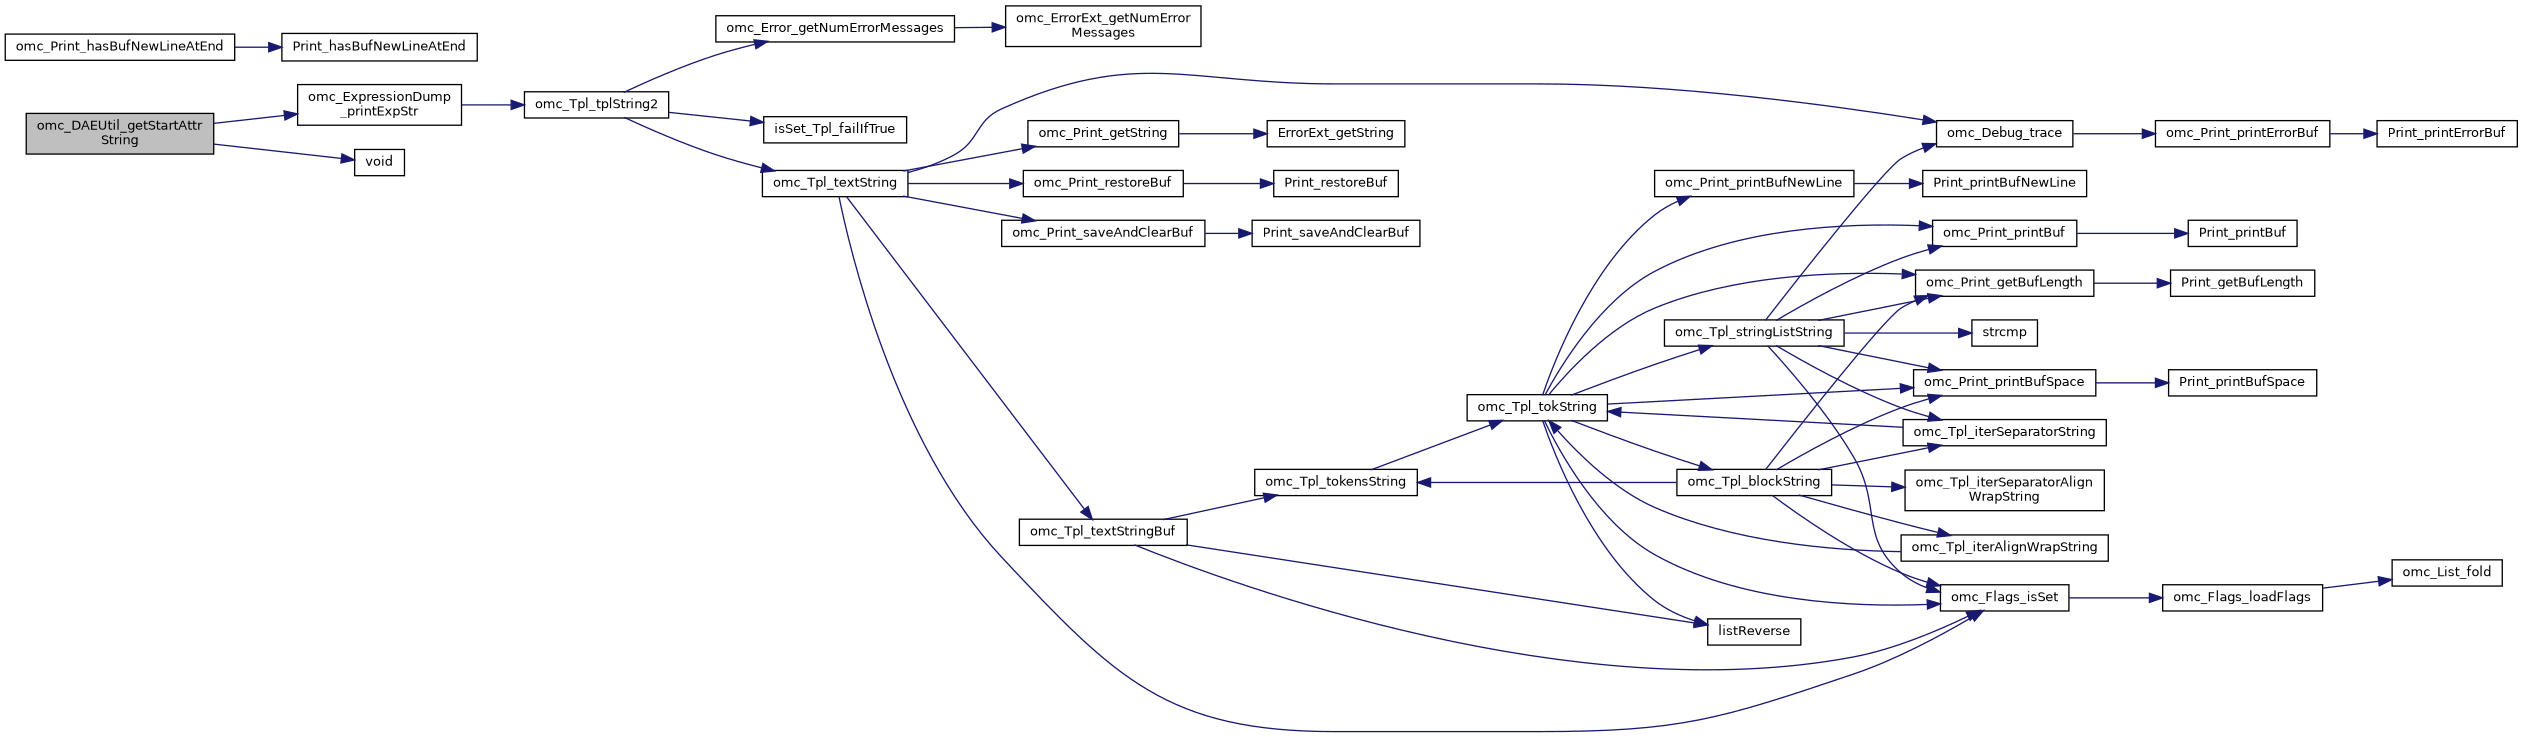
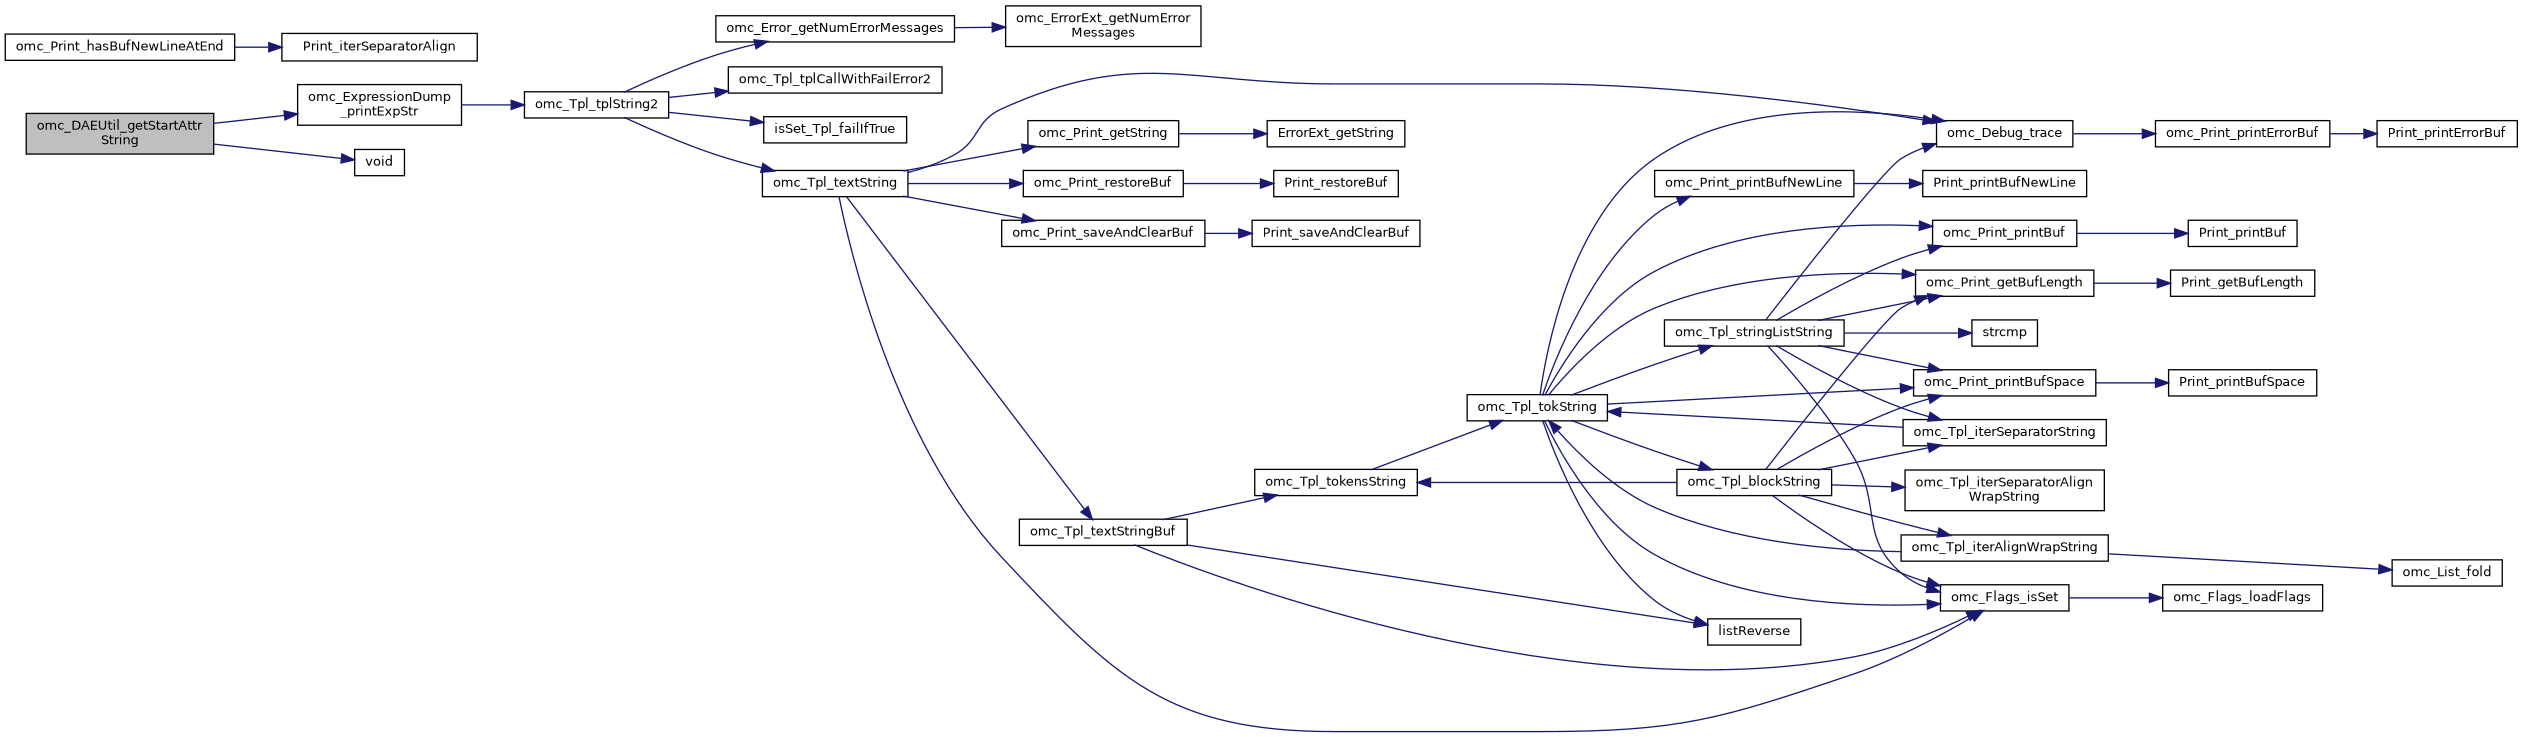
node "Print_hasBufNewLineAtEnd": label "Print_hasBufNewLineAtEnd" -> "Print_iterSeparatorAlign"
node "omc_Tpl_tplCallWithFailError2": added
edge "omc_Tpl_tokString" -> "omc_Debug_trace": added
edge "omc_Flags_loadFlags" -> "omc_List_fold": now "omc_Tpl_iterAlignWrapString" -> "omc_List_fold"
